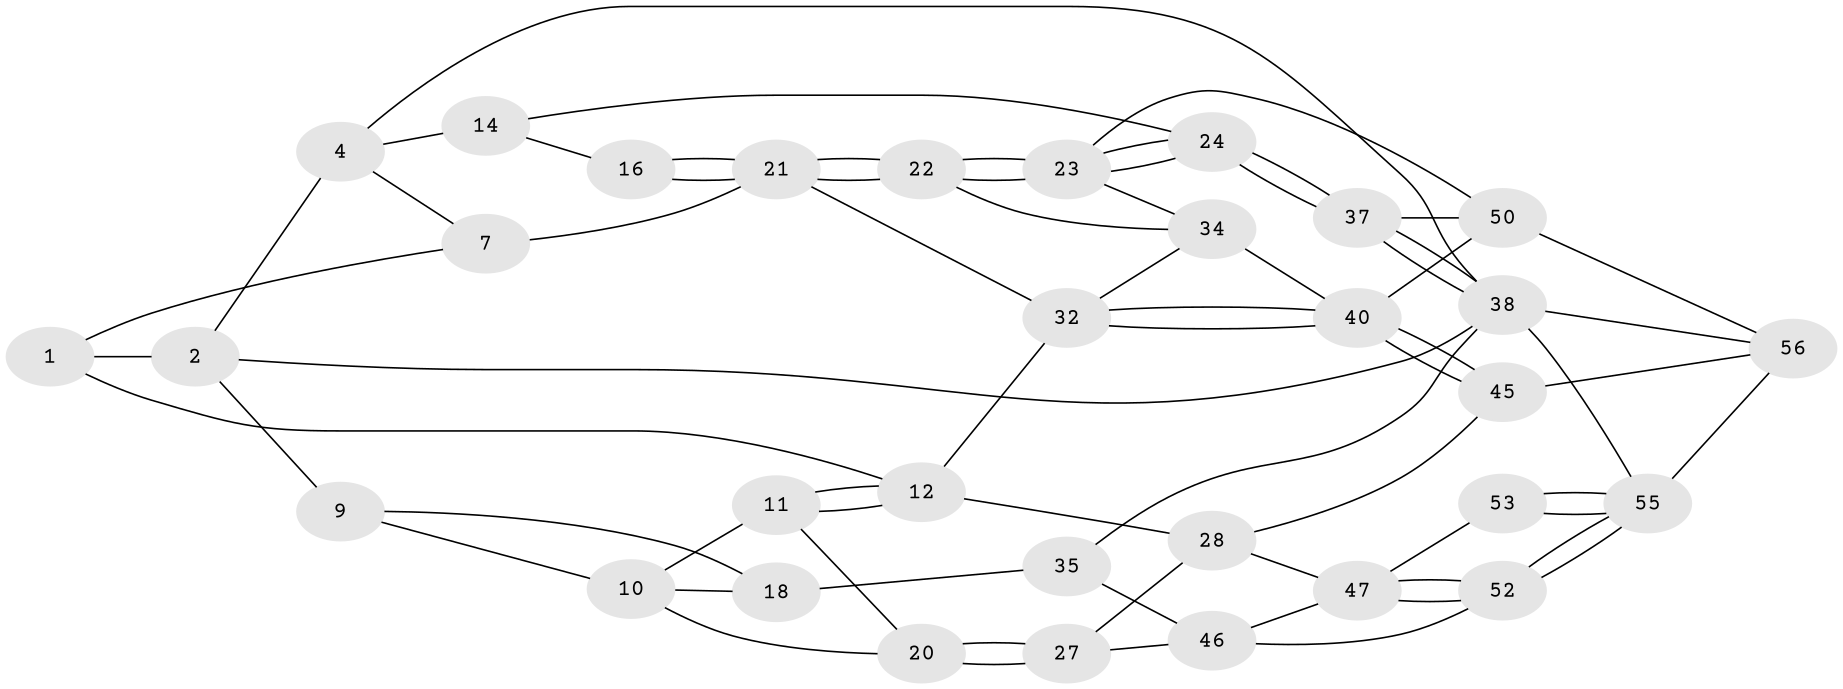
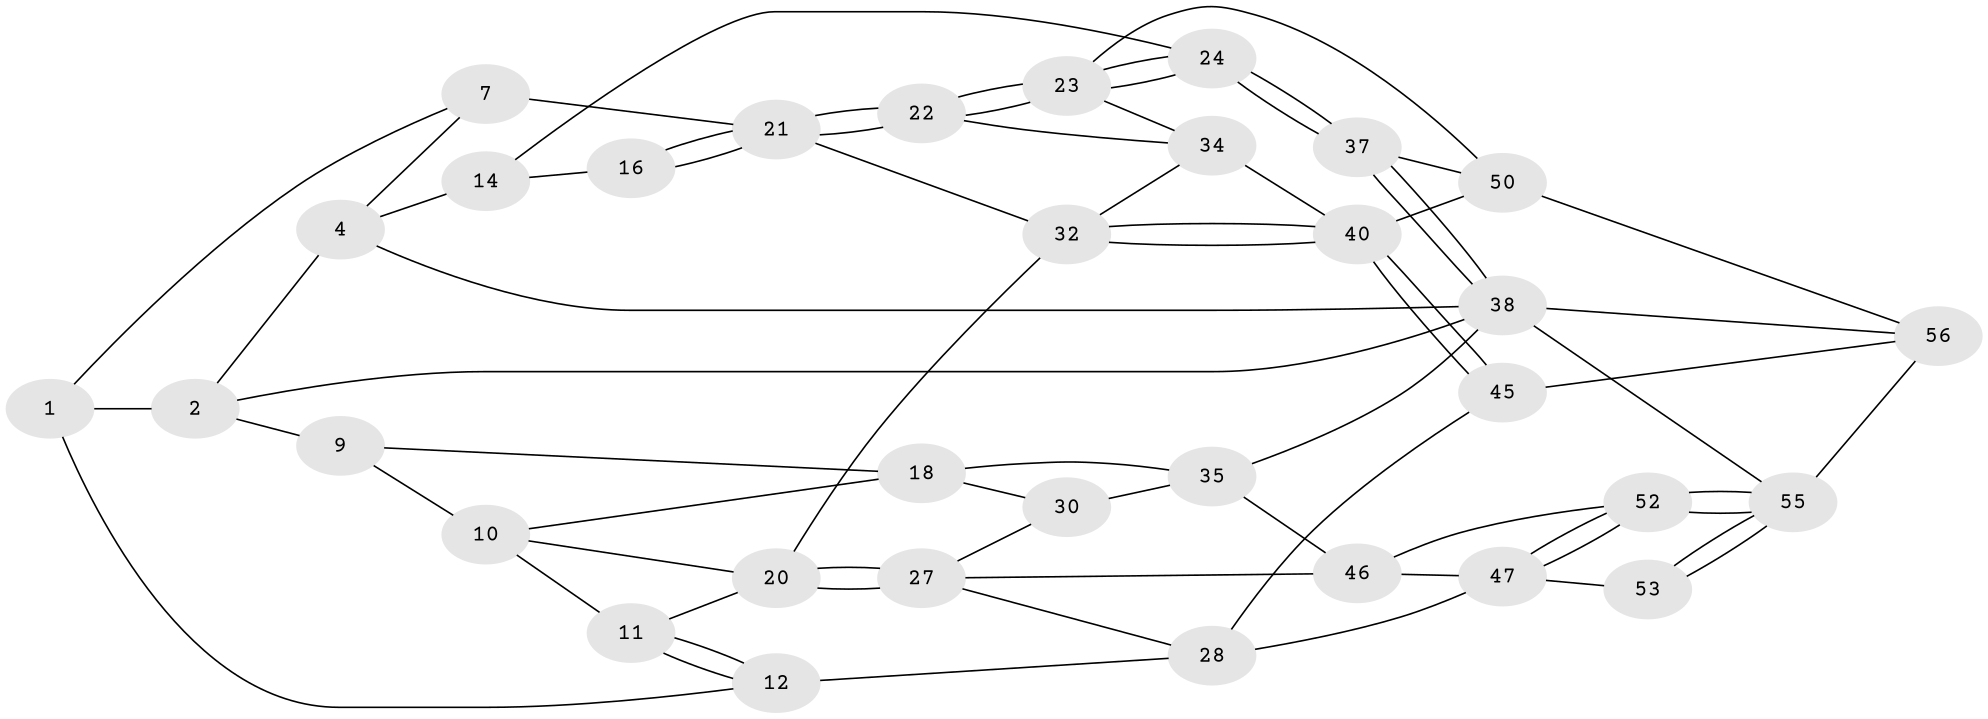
edge "32" -- "12": now "32" -- "20"
node "30": added
